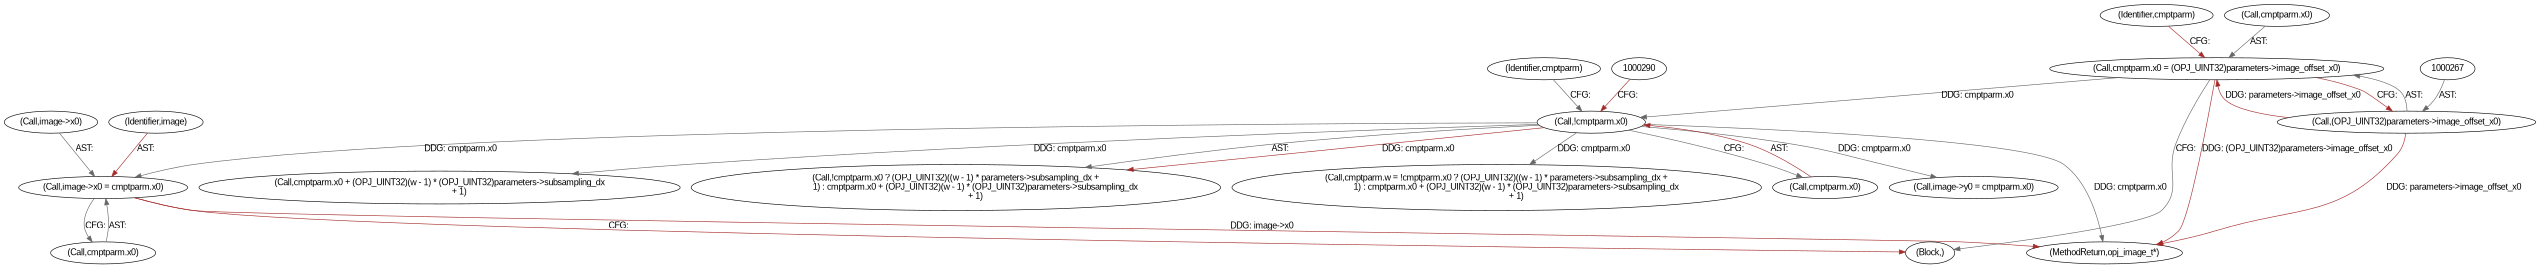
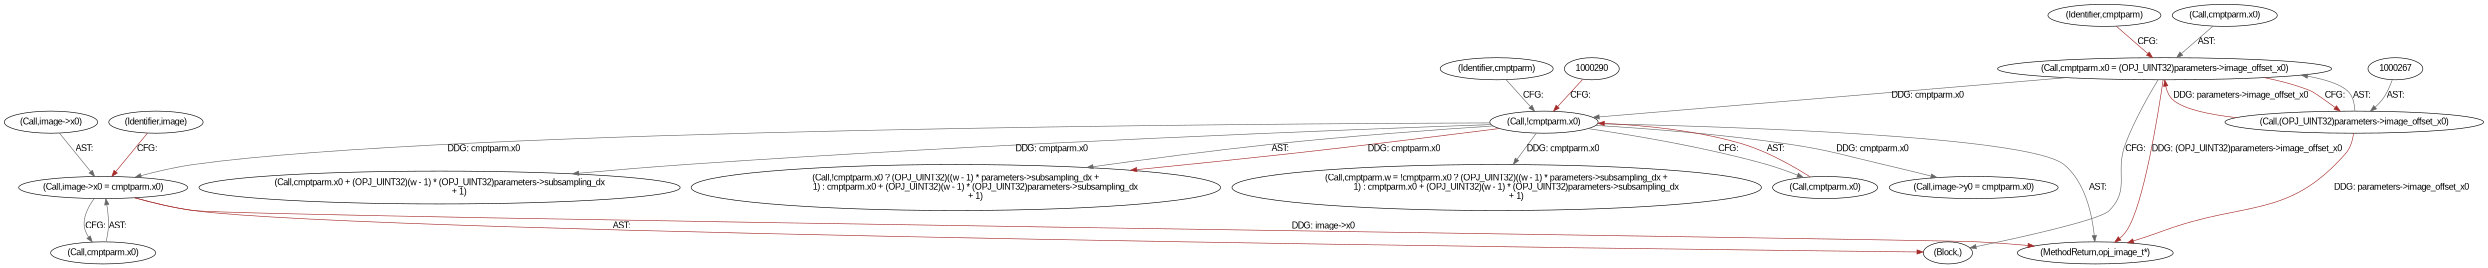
edge "(Identifier,image)" -> "(Call,image->x0 = cmptparm.x0)": label "AST: " -> "CFG: "
edge "(Call,!cmptparm.x0)" -> "(MethodReturn,opj_image_t*)": label "DDG: cmptparm.x0" -> "AST: "
edge "(Call,image->x0 = cmptparm.x0)" -> "(Block,)": label "CFG: " -> "AST: "
